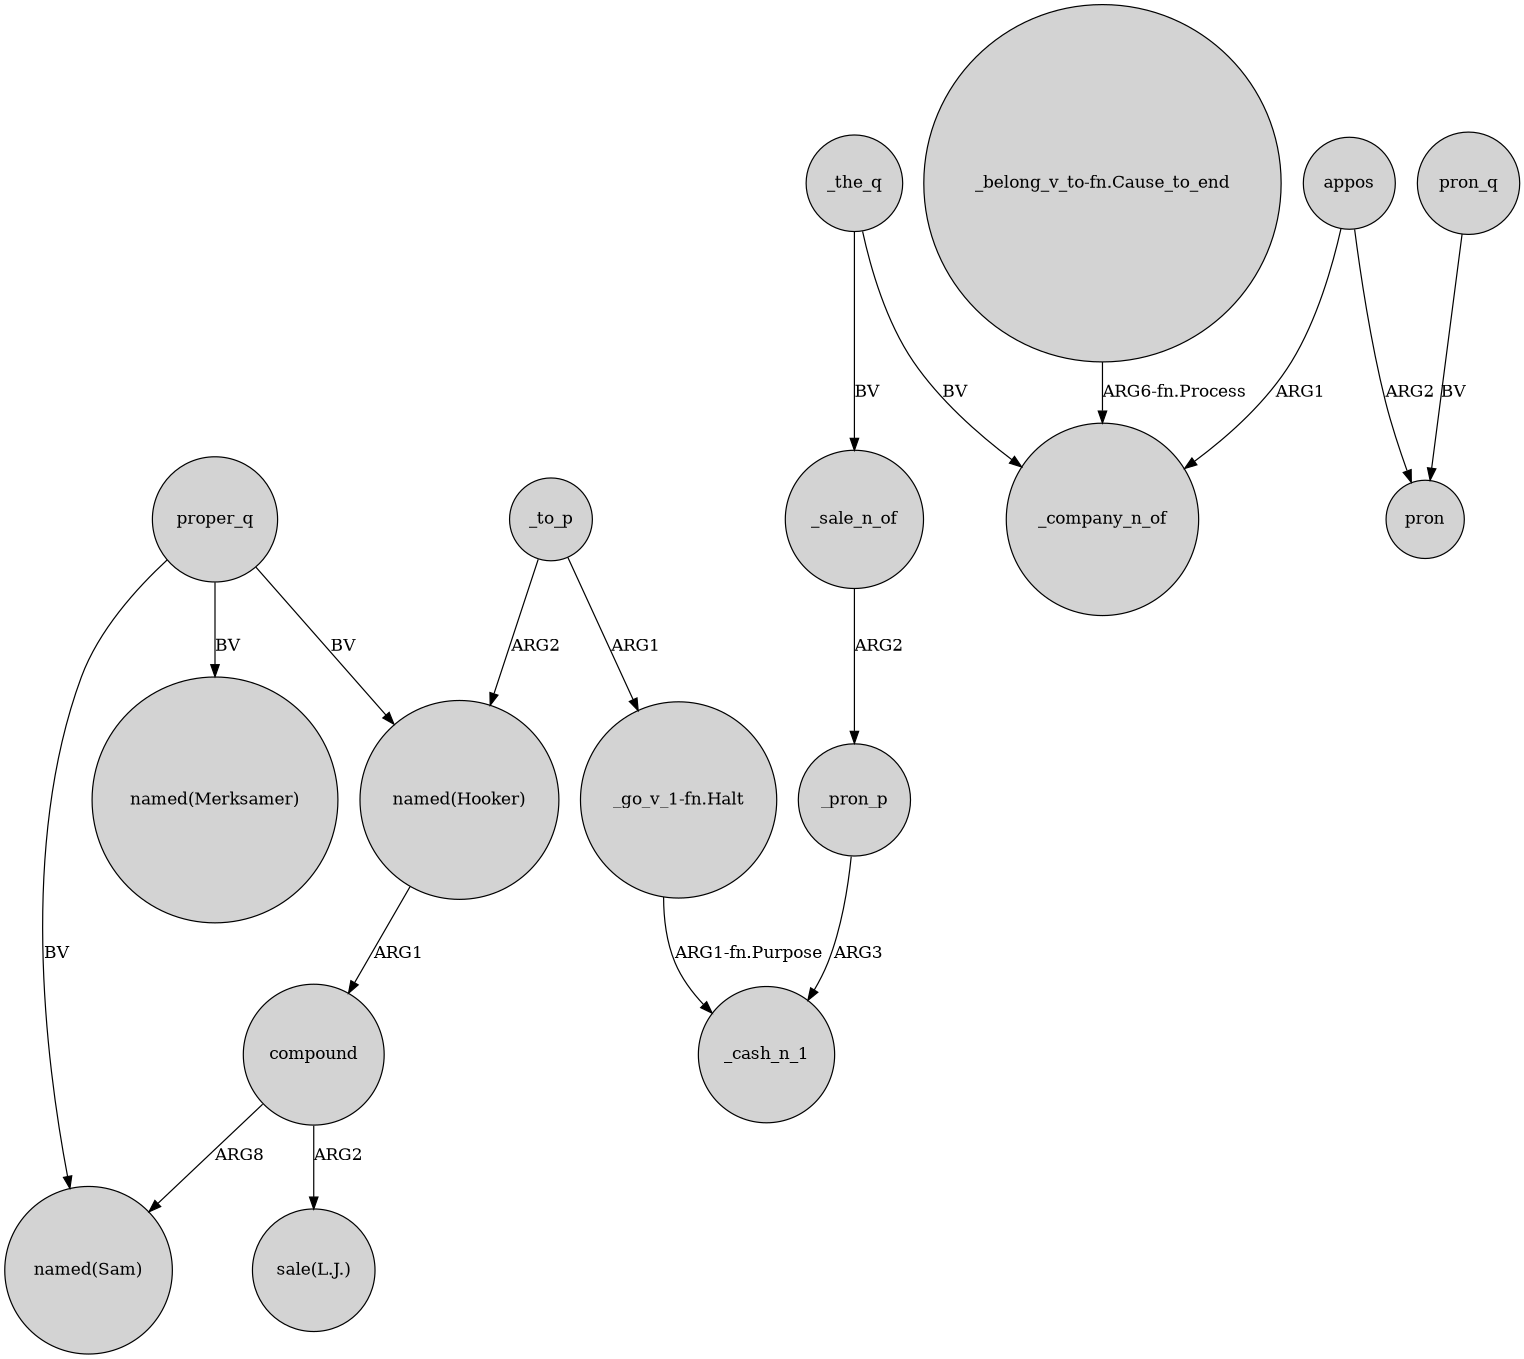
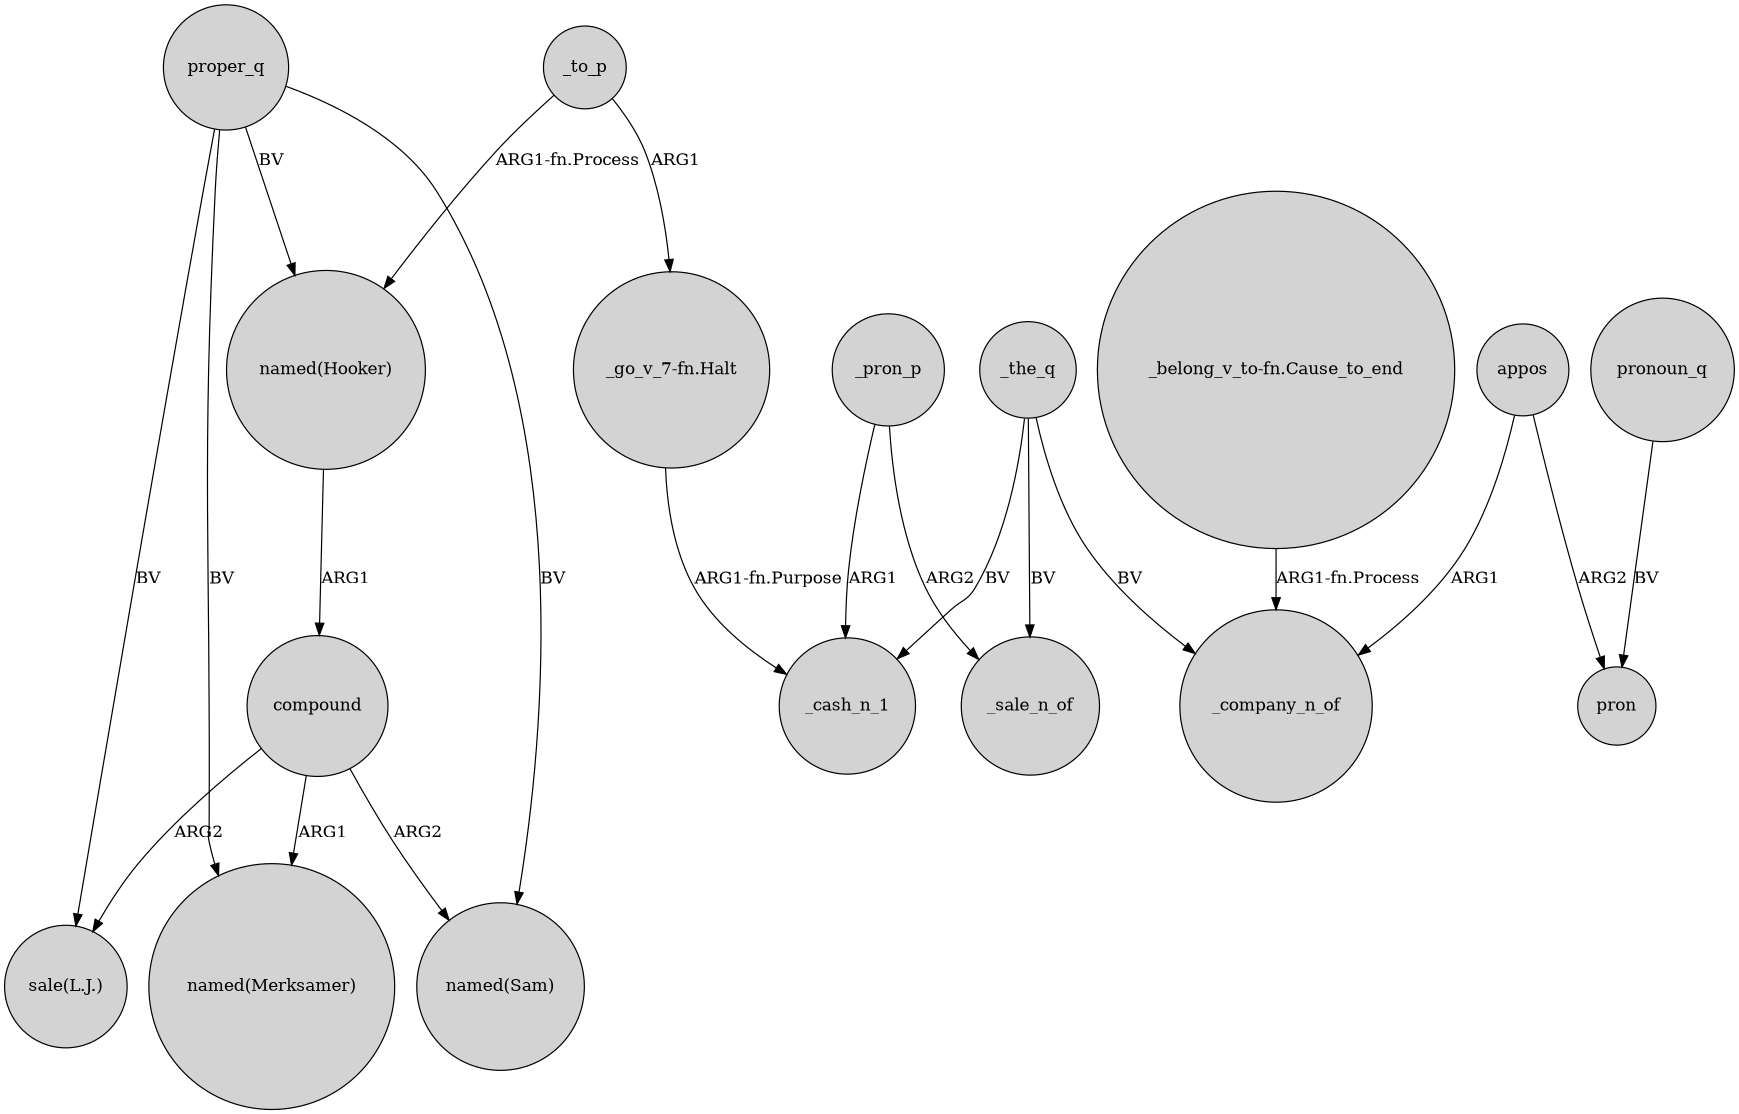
node "pron_q": label "pron_q" -> "pronoun_q"
edge "_belong_v_to-fn.Cause_to_end" -> "_company_n_of": label "ARG6-fn.Process" -> "ARG1-fn.Process"
edge "proper_q" -> "sale(L.J.)": added, label "BV"
edge "_the_q" -> "_cash_n_1": added, label "BV"
edge "_to_p" -> "named(Hooker)": label "ARG2" -> "ARG1-fn.Process"
edge "_sale_n_of" -> "_pron_p": reversed
node "_go_v_1-fn.Halt": label "_go_v_1-fn.Halt" -> "_go_v_7-fn.Halt"
edge "compound" -> "named(Merksamer)": added, label "ARG1"
edge "_pron_p" -> "_cash_n_1": label "ARG3" -> "ARG1"
edge "compound" -> "named(Sam)": label "ARG8" -> "ARG2"
